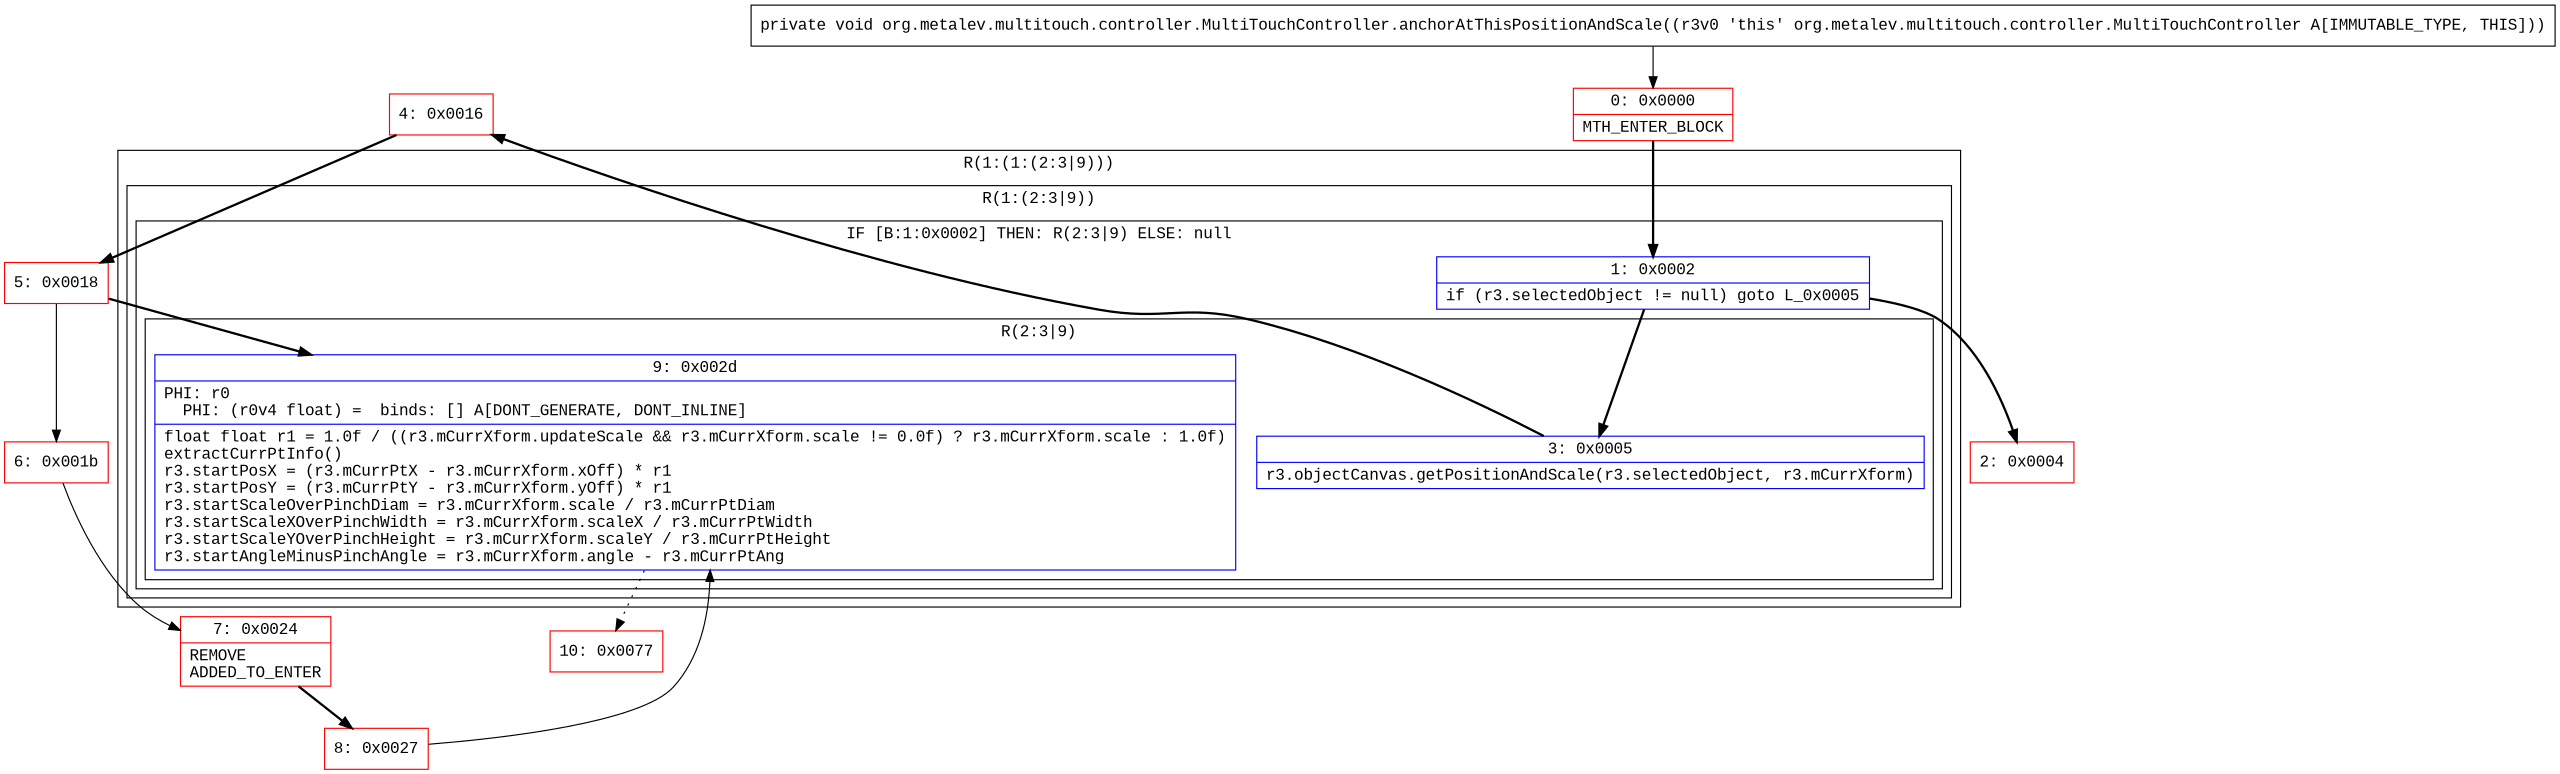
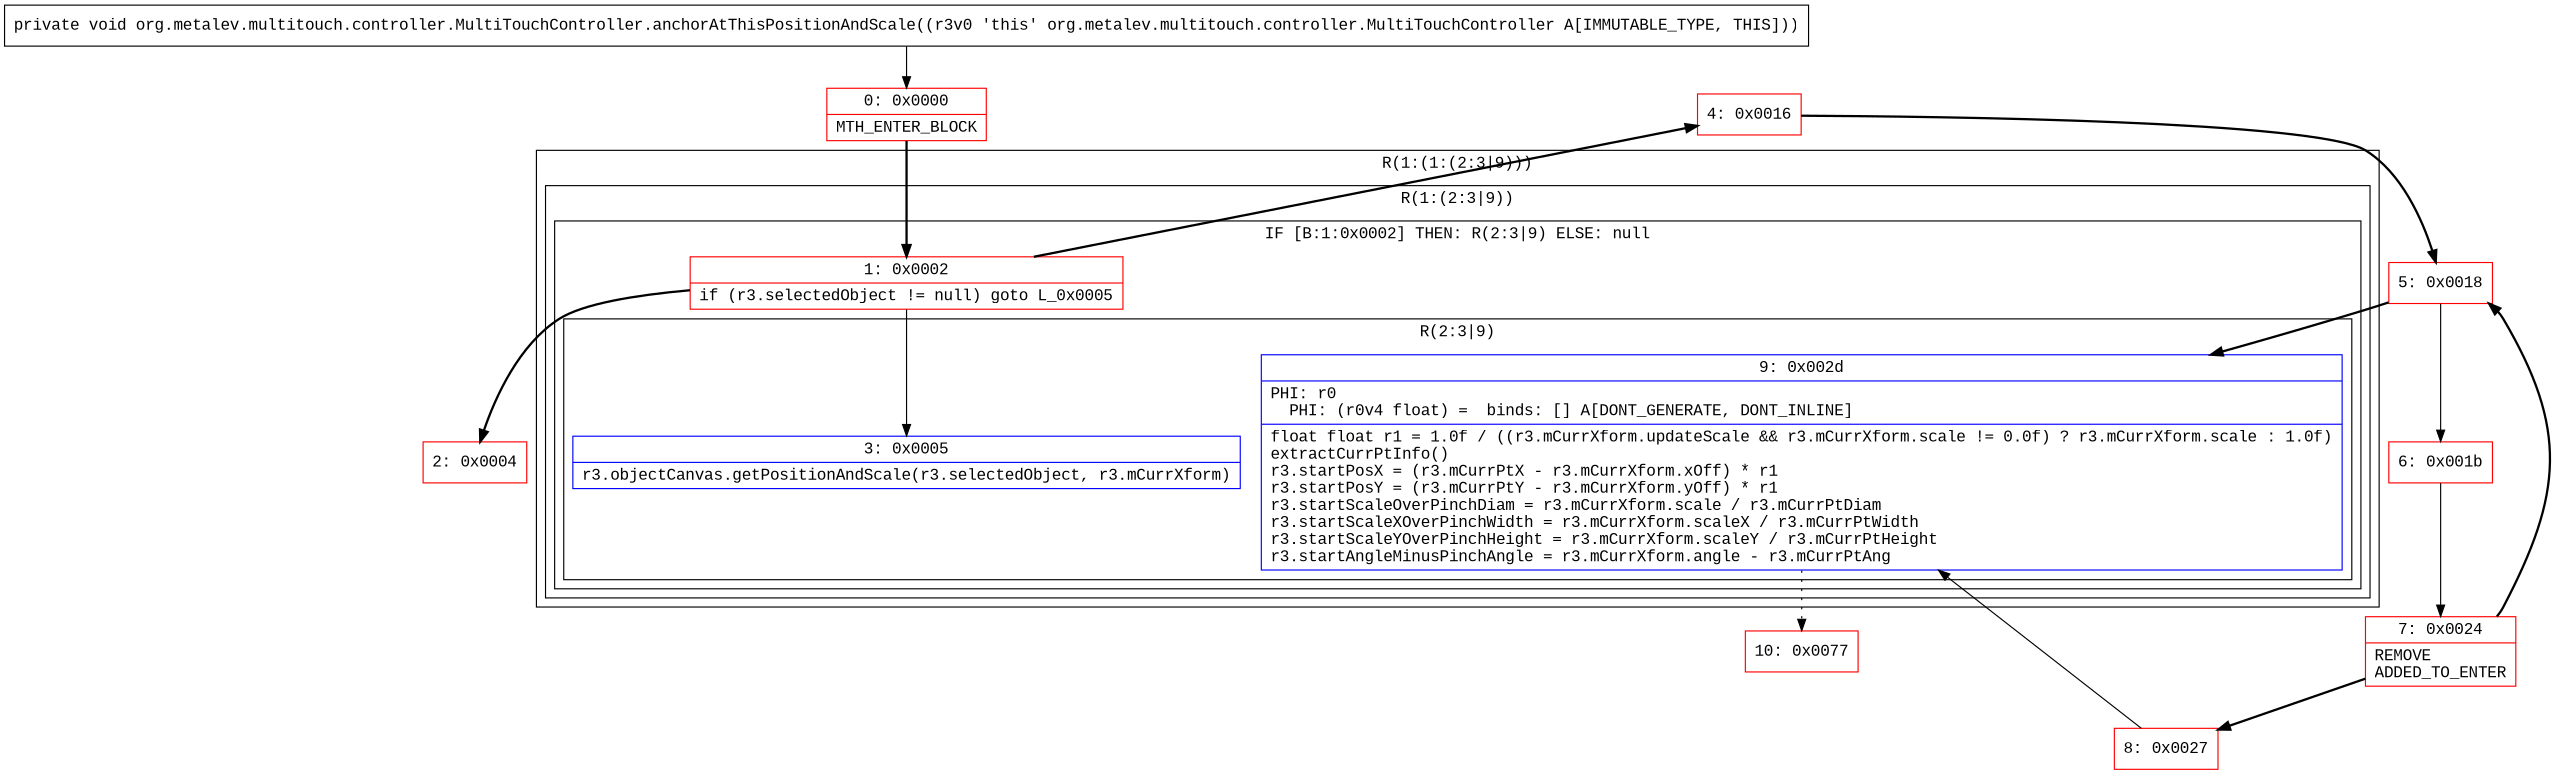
node "1: 0x0002": color blue -> red
edge "3: 0x0005" -> "4: 0x0016": now "1: 0x0002" -> "4: 0x0016"
edge "1: 0x0002" -> "3: 0x0005": style bold -> solid
edge "7: 0x0024" -> "5: 0x0018": added
